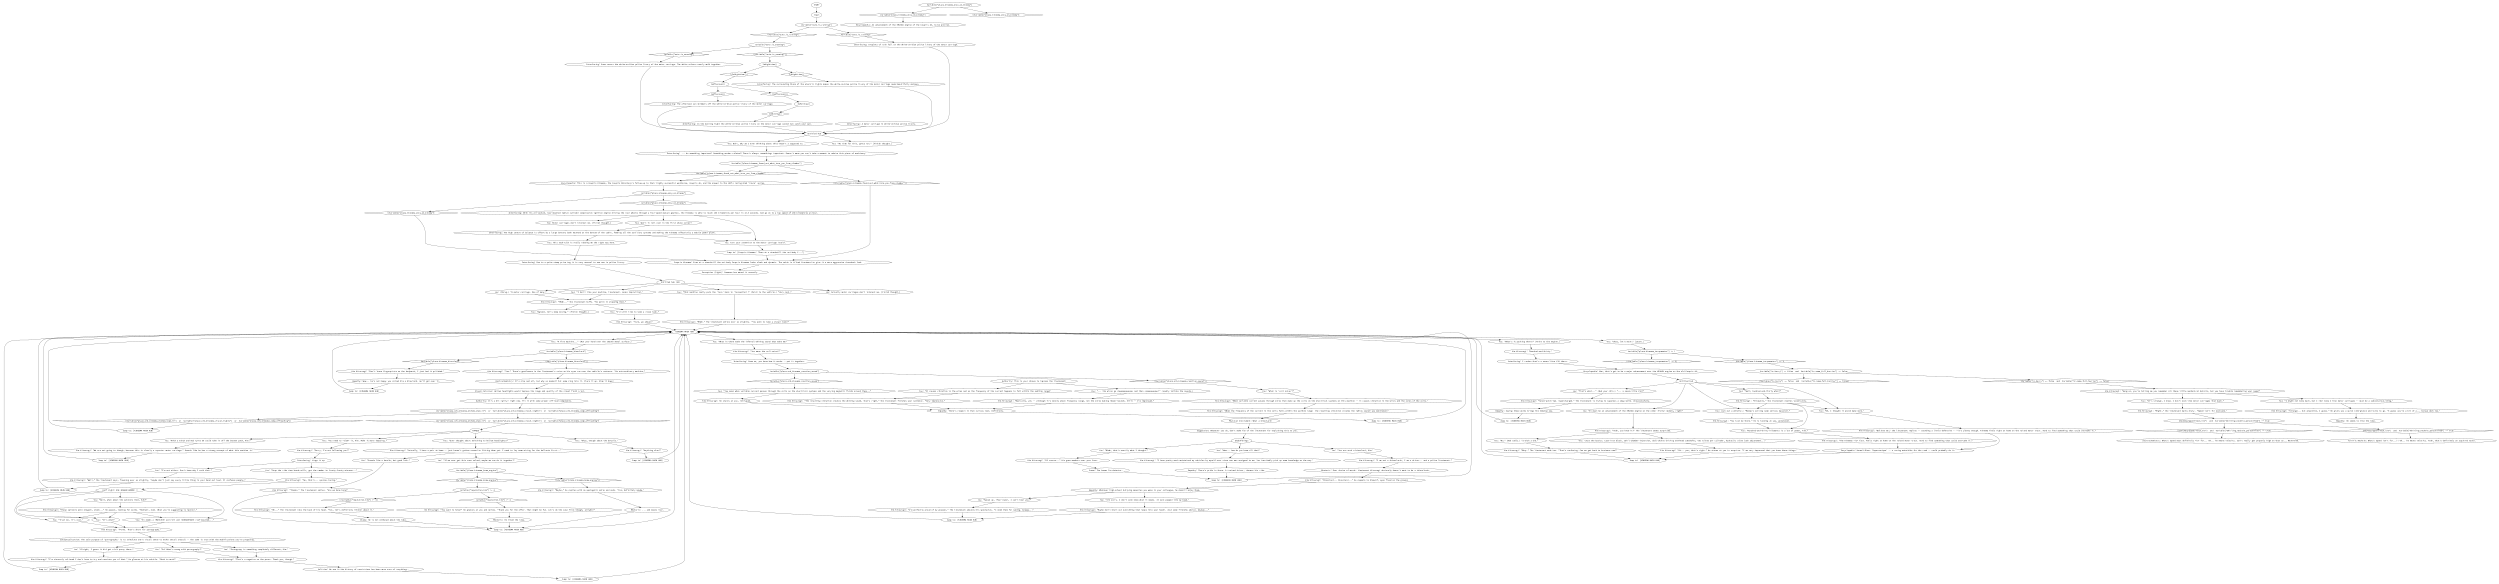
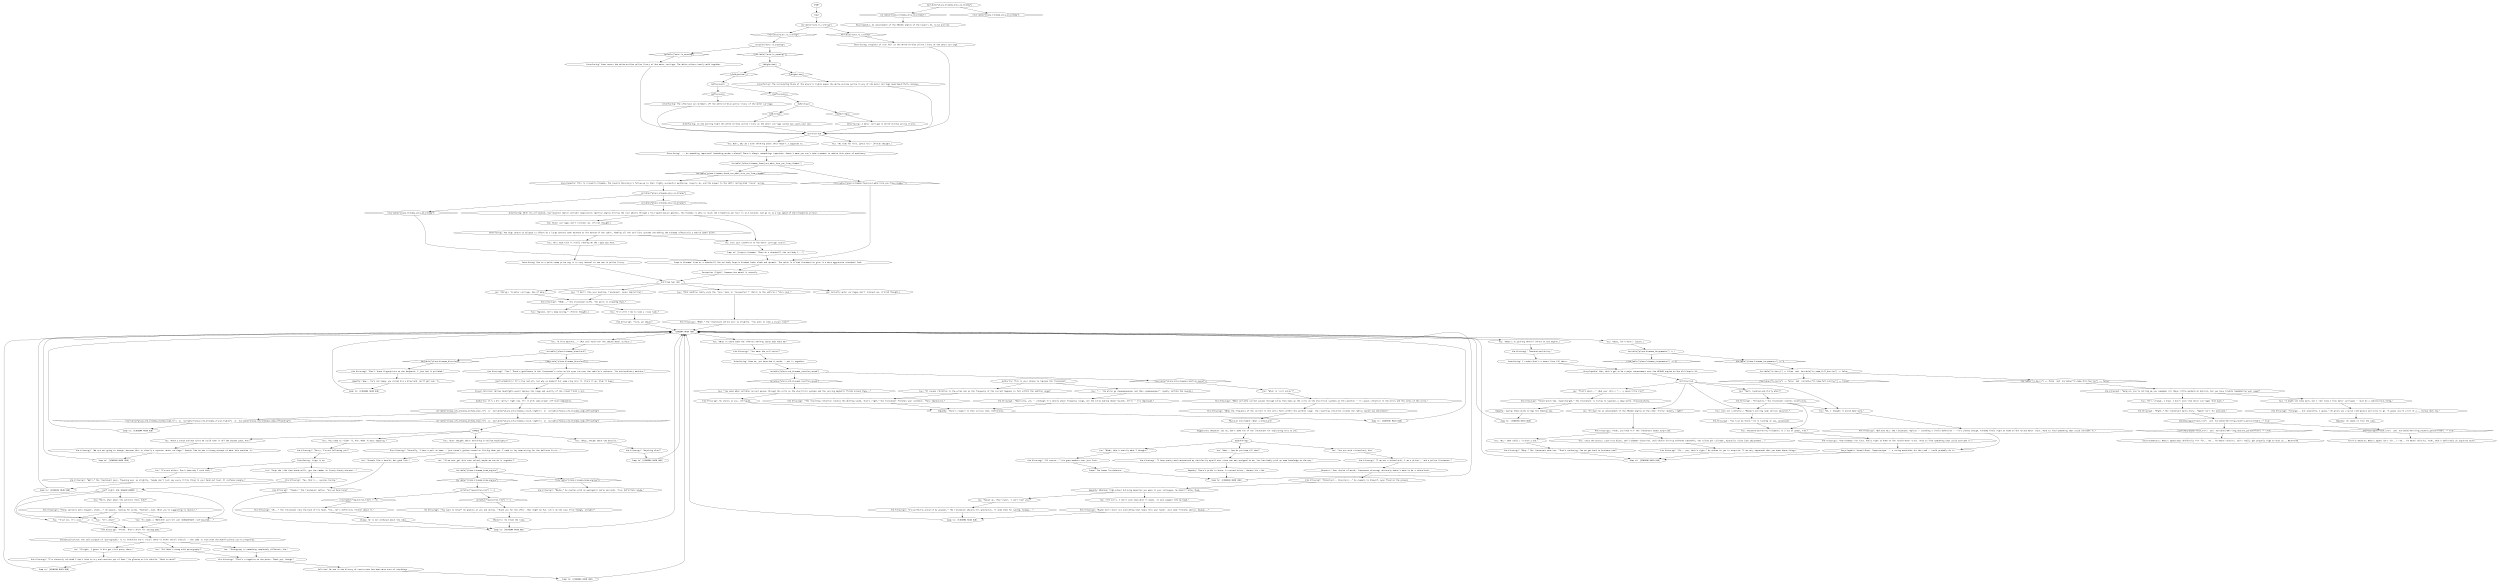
node "!(IsMorning())": added
node "You: Won't it roll over in the first sharp corner?": removed
edge "Perception (Sight): Someone has waxed it recently." -> "Untitled hub (02)": added
node "Rhetoric: ... and means *no*.": removed
